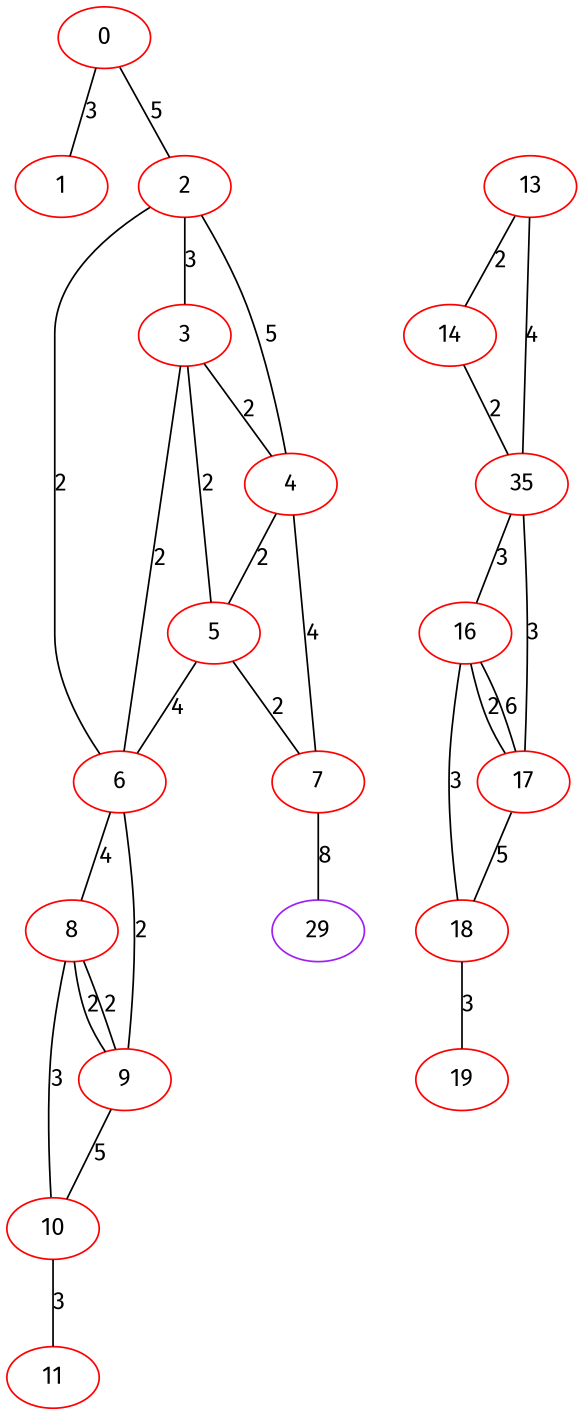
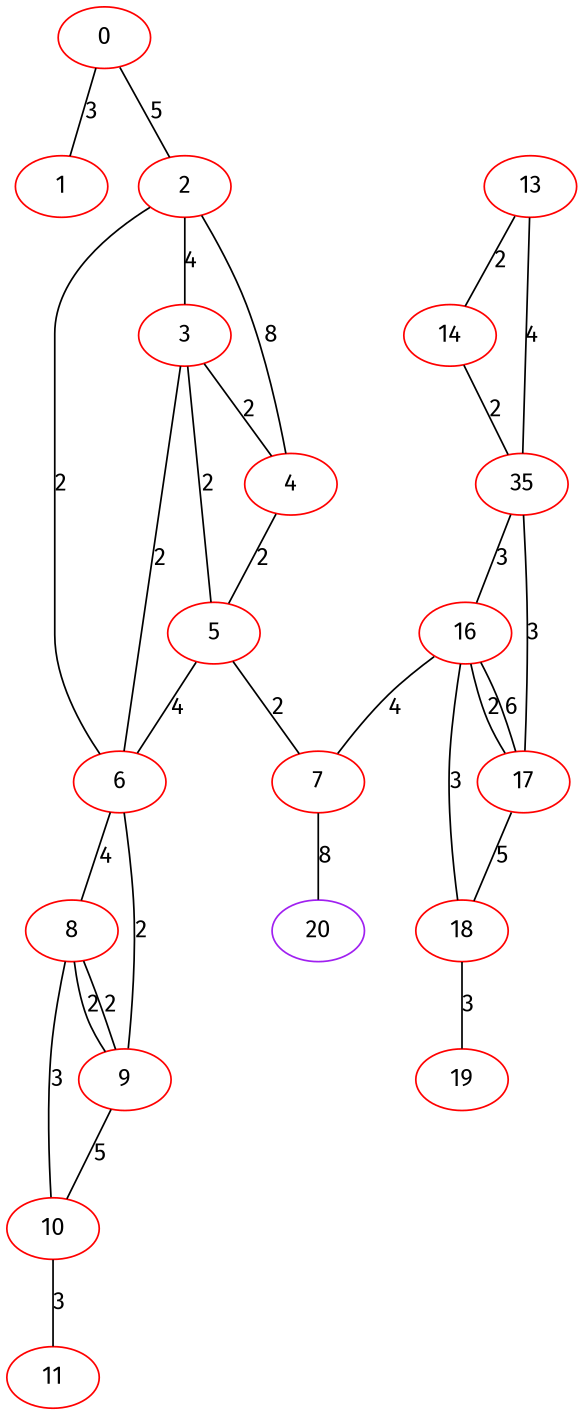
edge "2" -- "3": label "3" -> "4"
edge "2" -- "4": label "5" -> "8"
edge "4" -- "7": now "16" -- "7"
node "29": label "29" -> "20"
